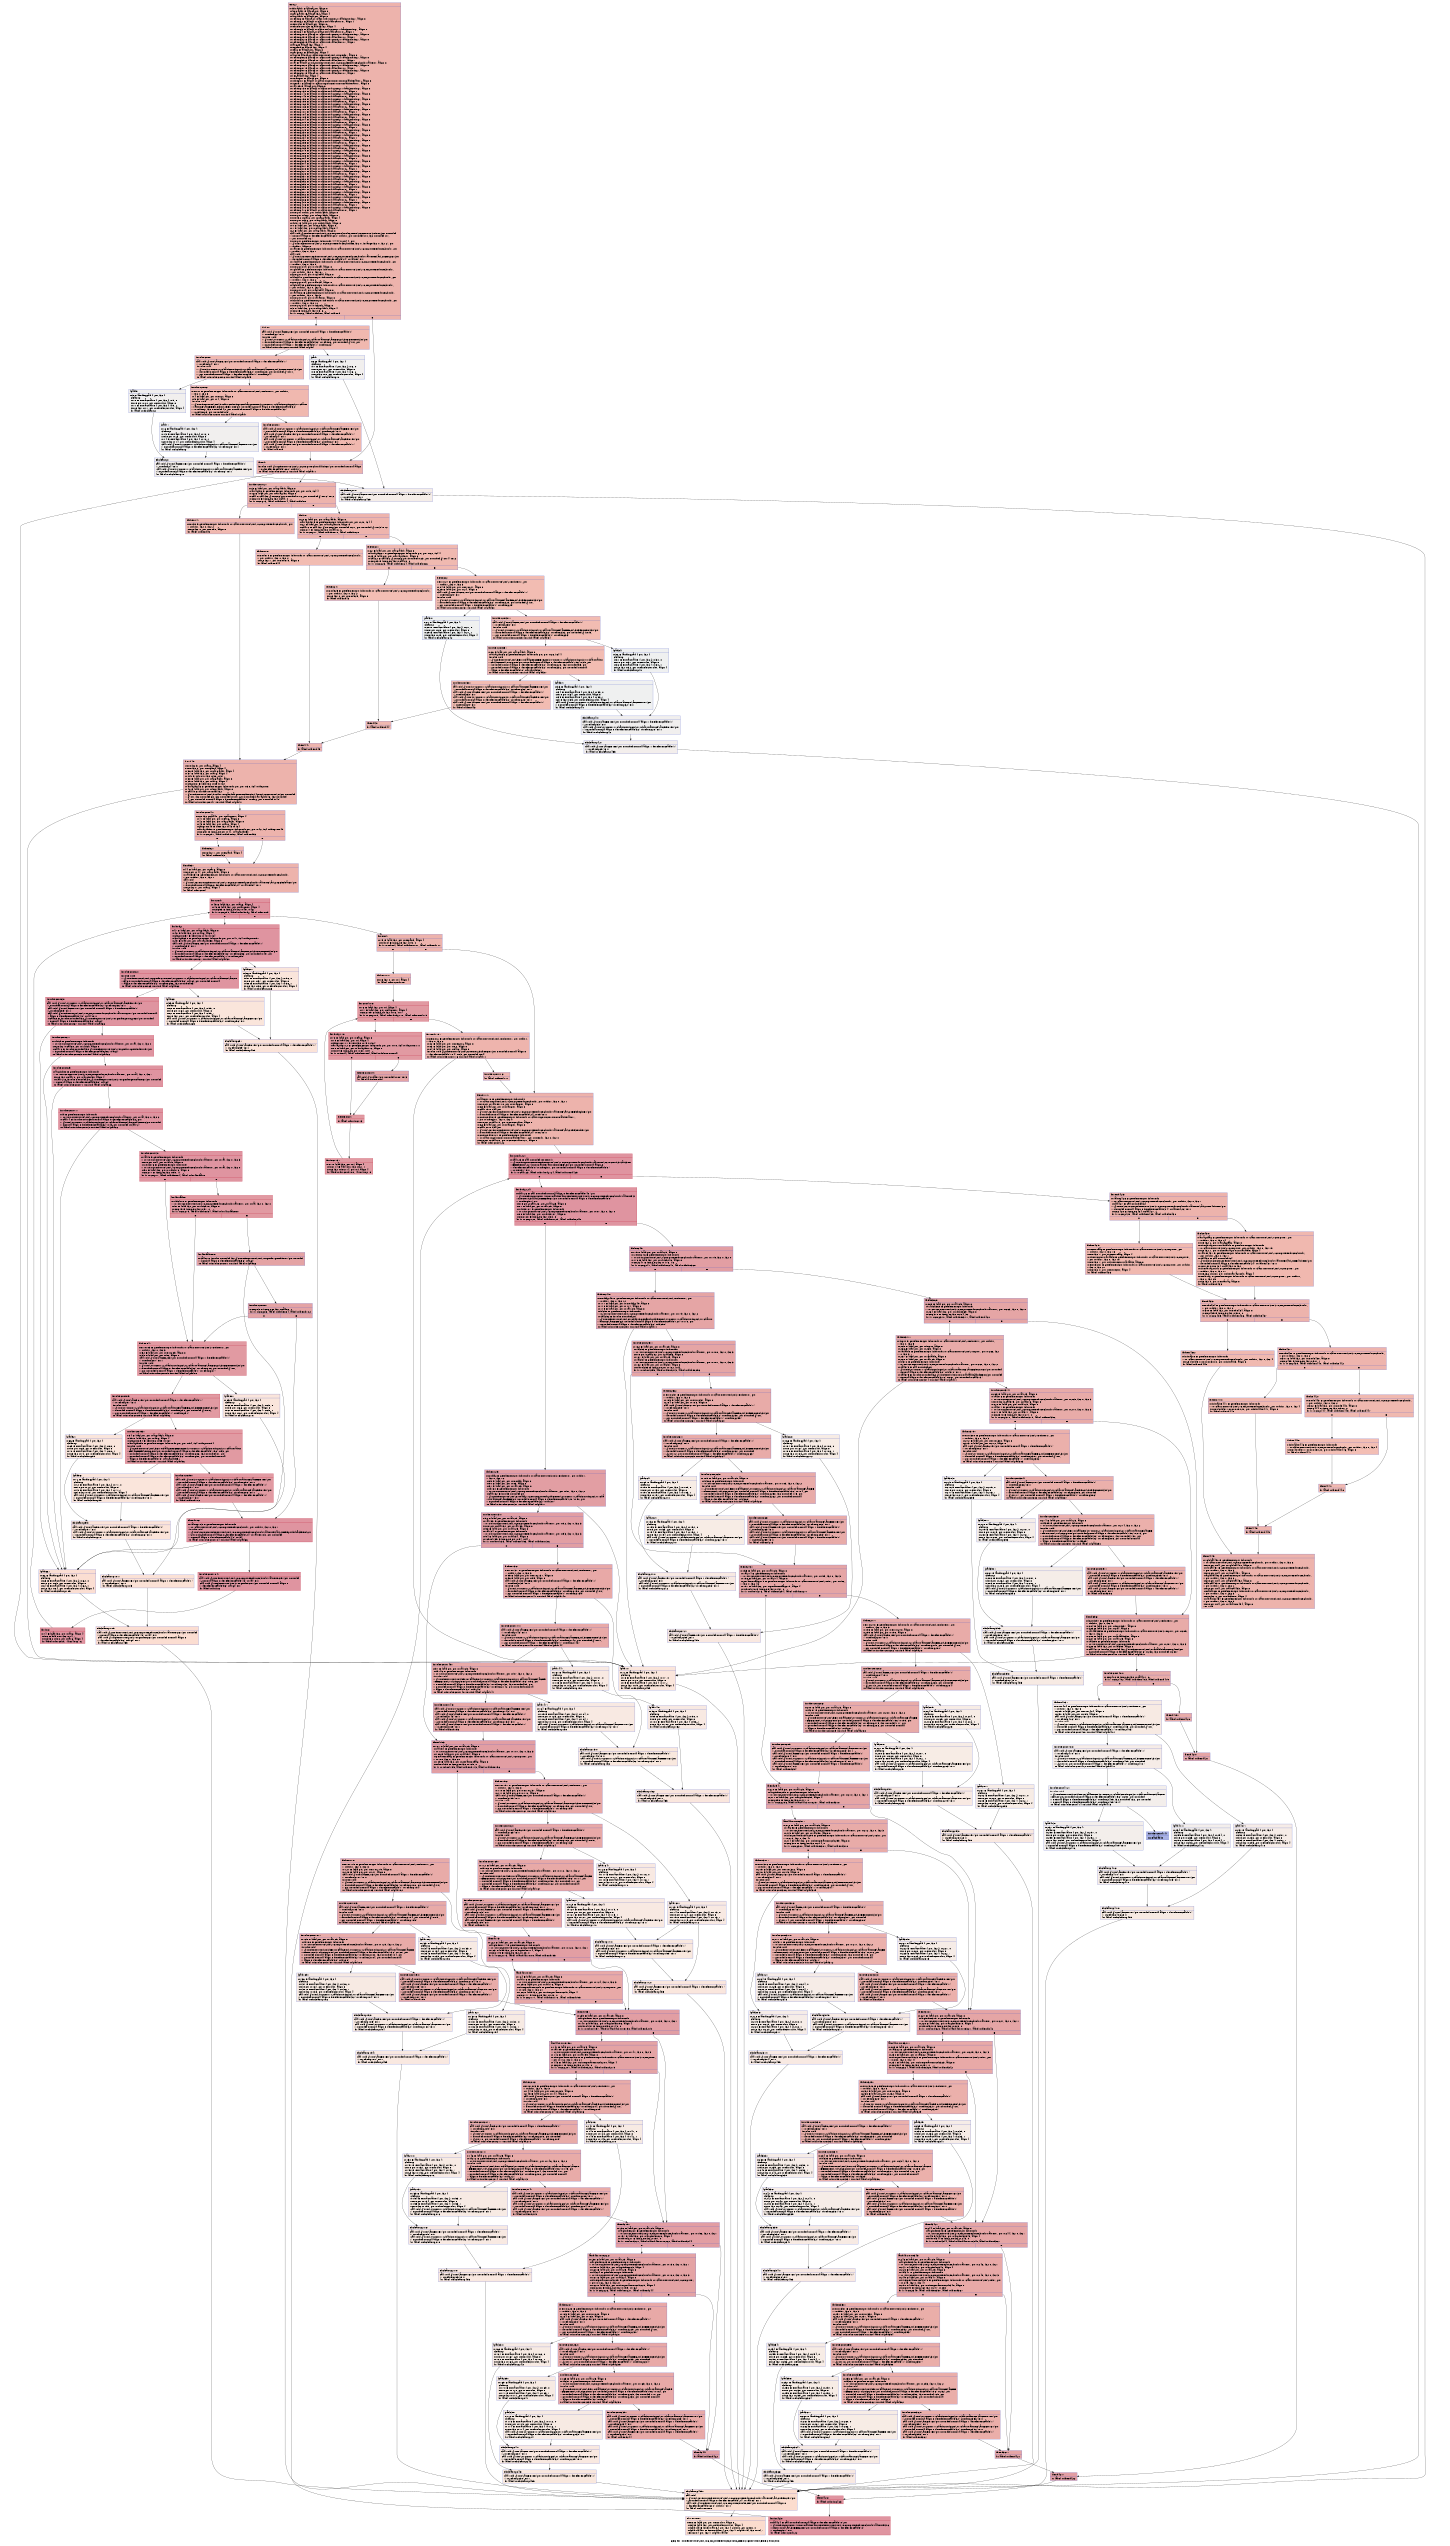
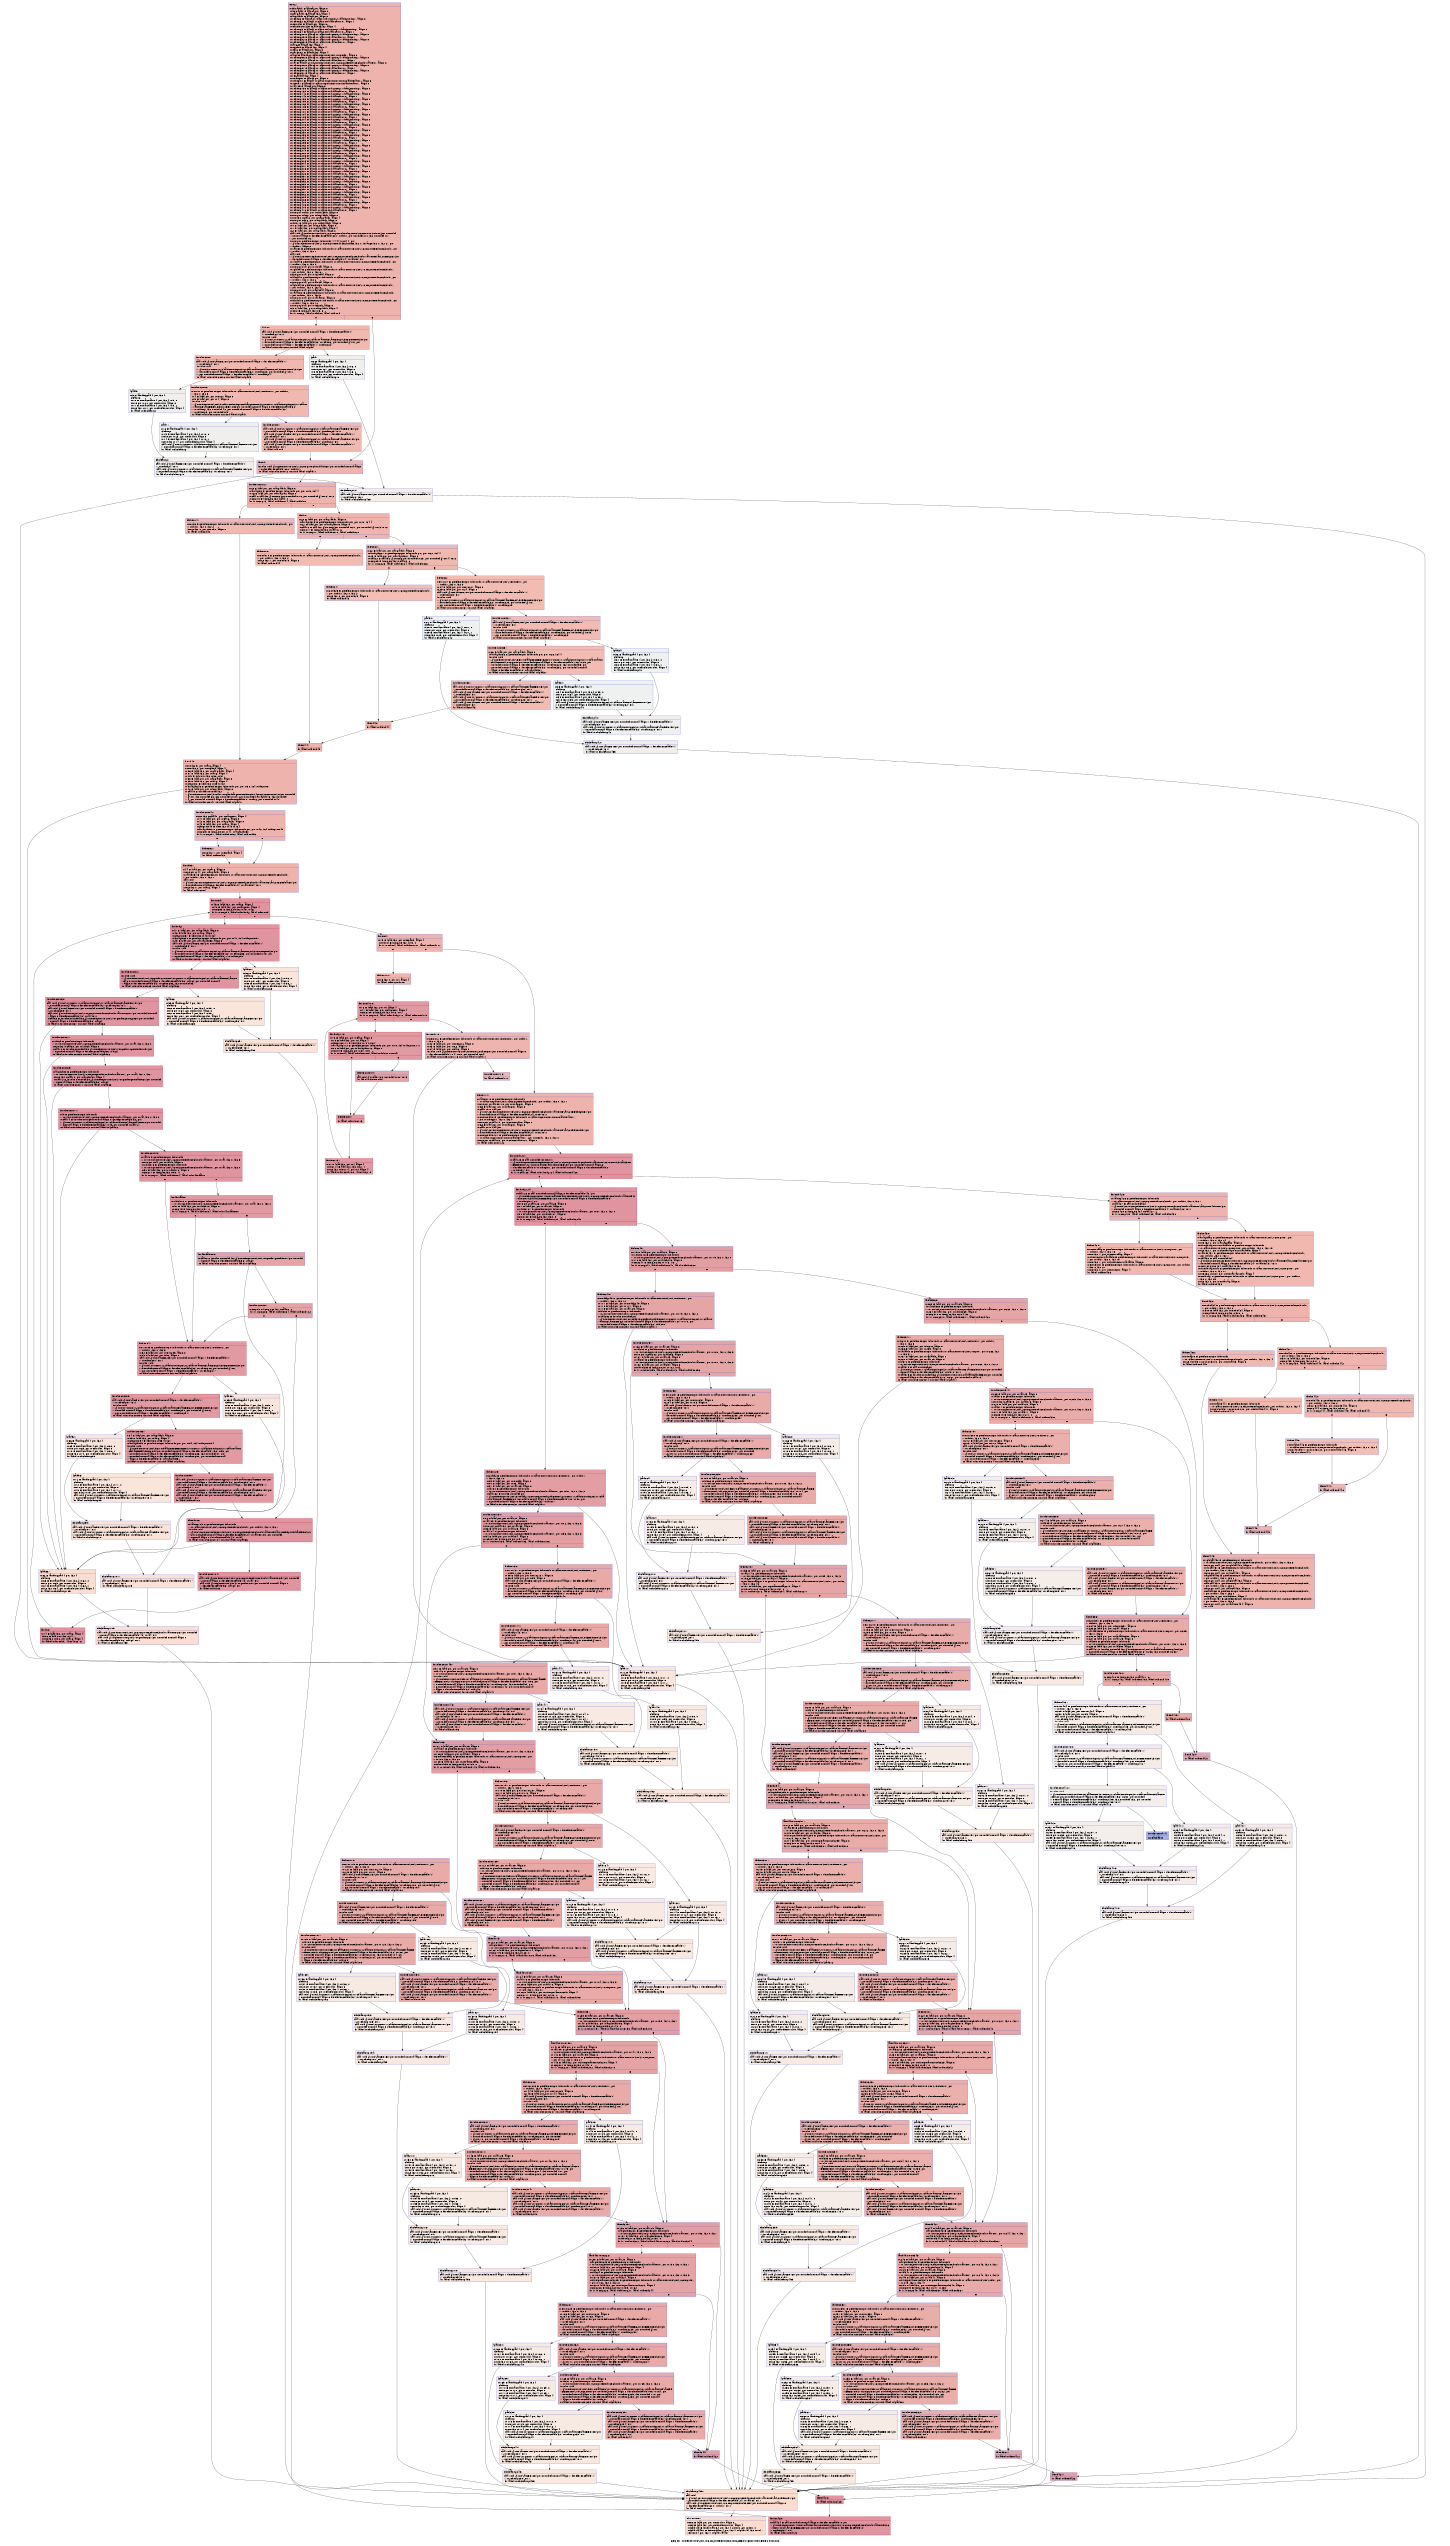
edge "invoke.cont116:" -> "if.end117:": removed
